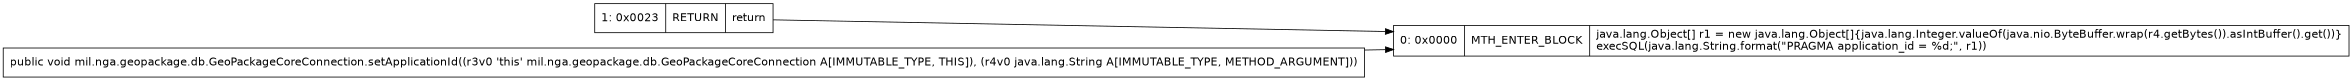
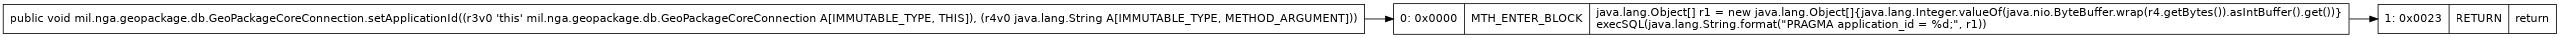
edge "1: 0x0023" -> "0: 0x0000": reversed
